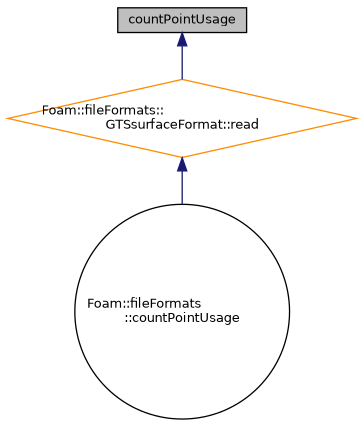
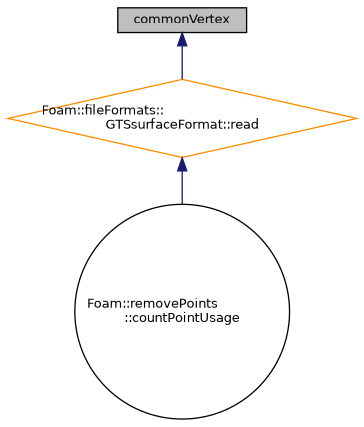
node "countPointUsage": label "countPointUsage" -> "commonVertex"
node "Foam::fileFormats ::countPointUsage": label "Foam::fileFormats ::countPointUsage" -> "Foam::removePoints ::countPointUsage"
